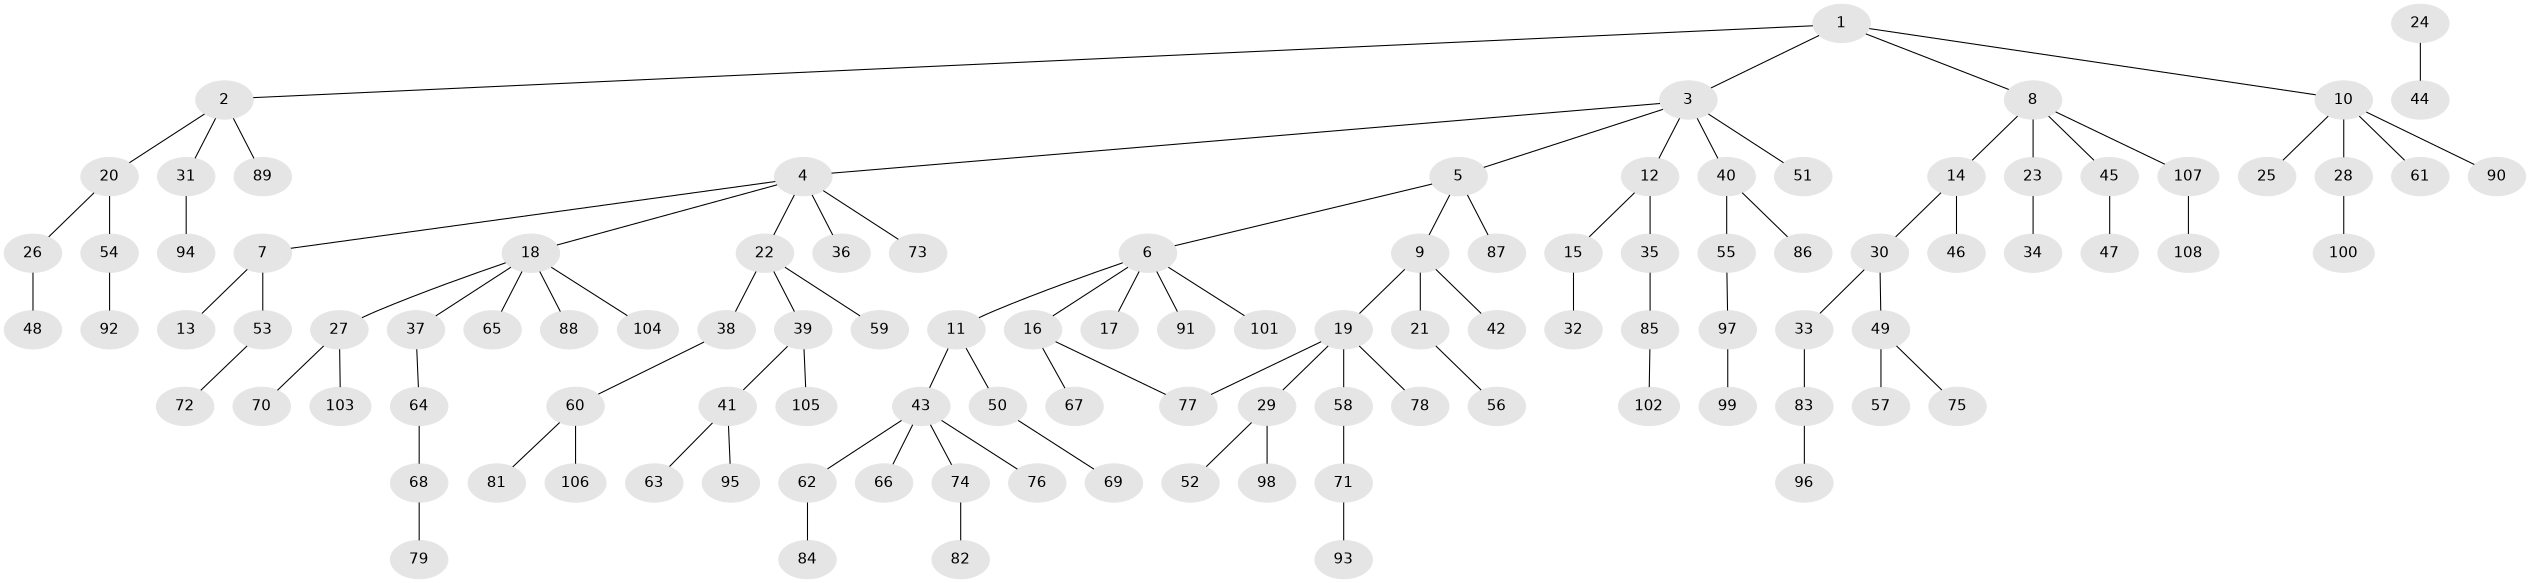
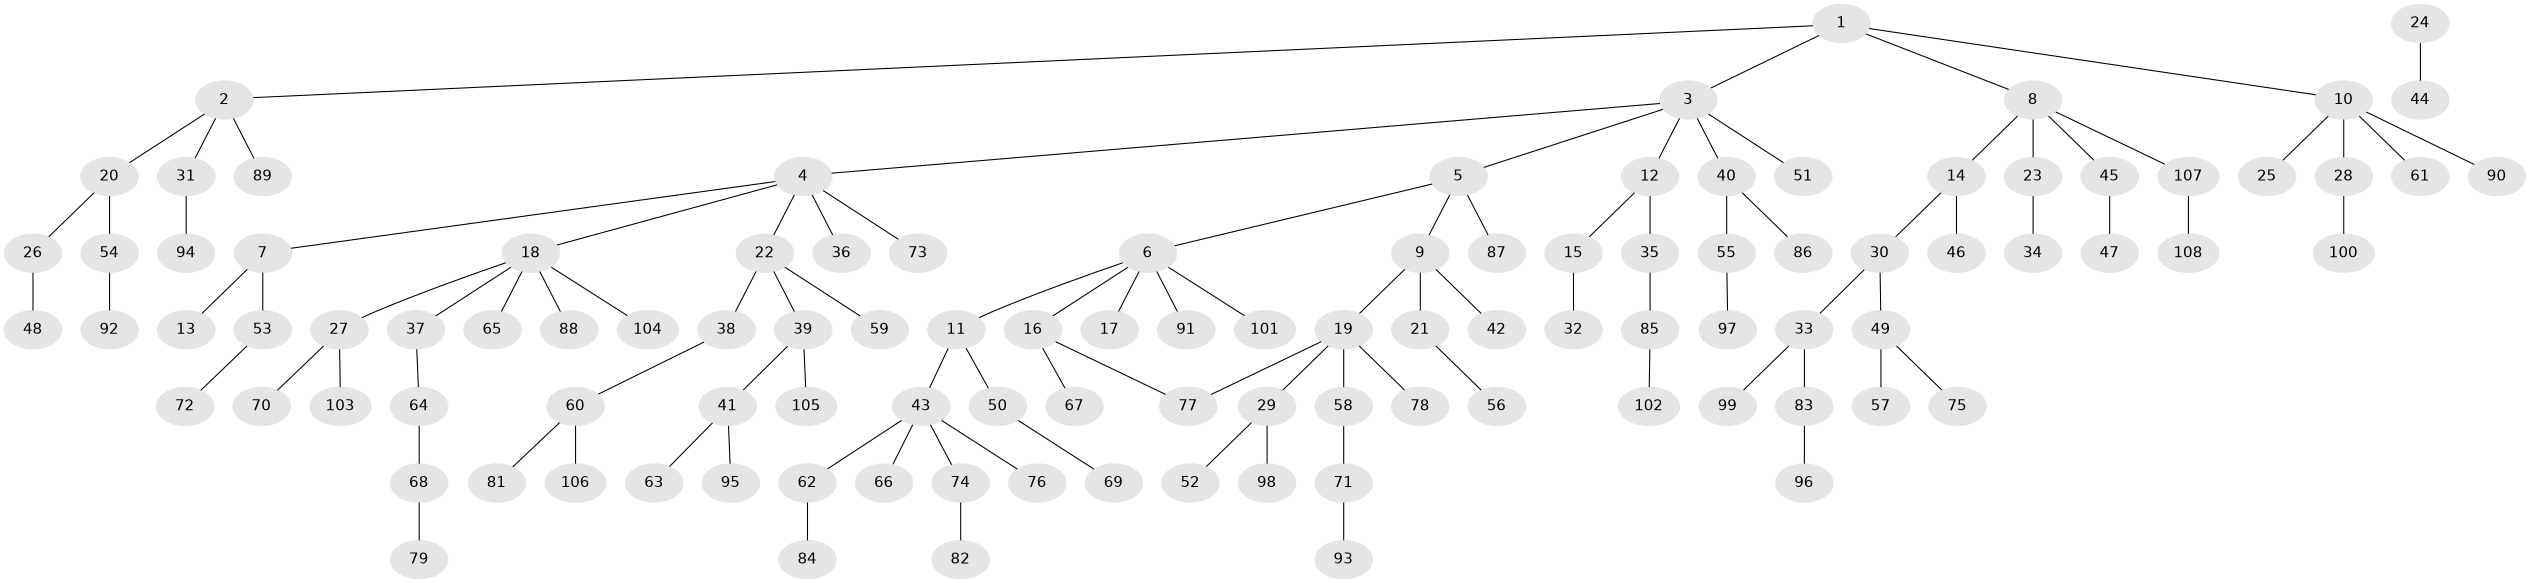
edge "97" -- "99": now "33" -- "99"
